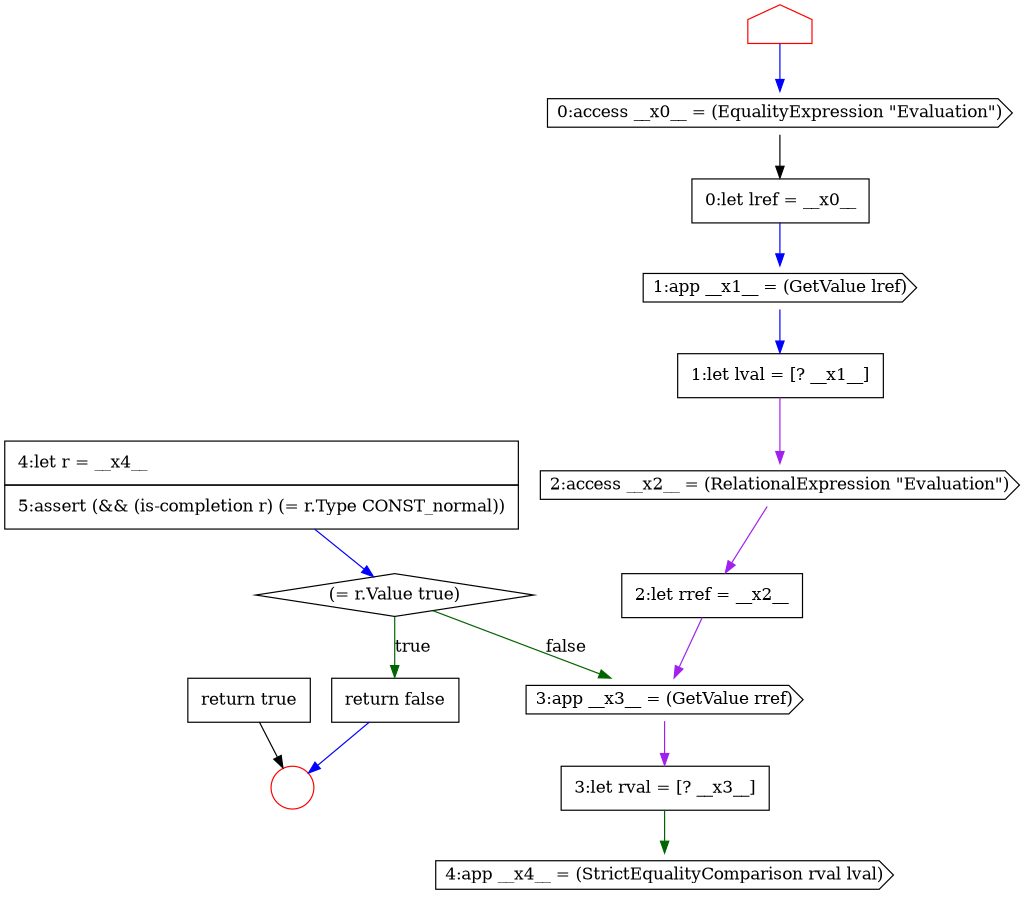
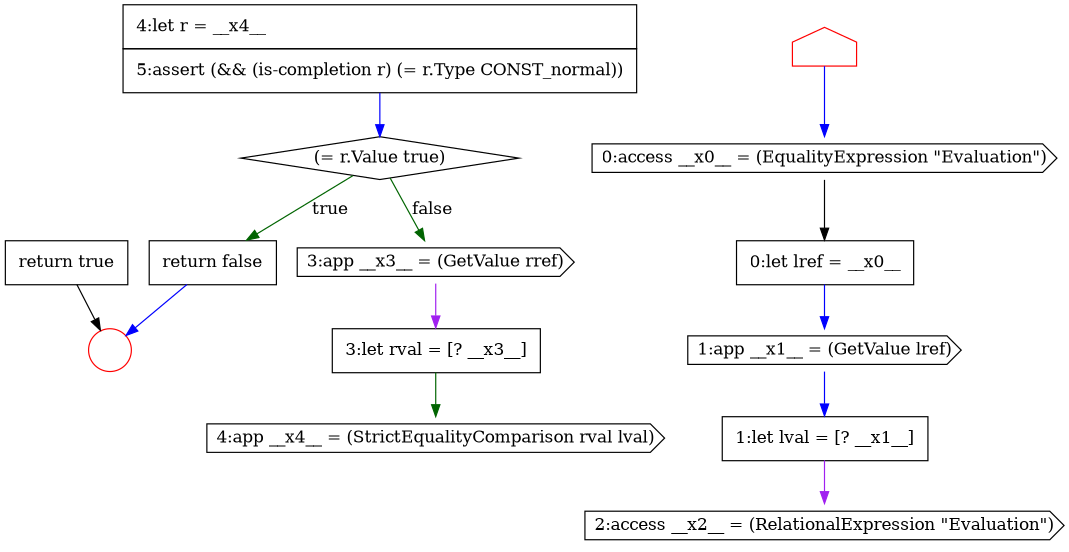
node "2:let rref = __x2__": removed
